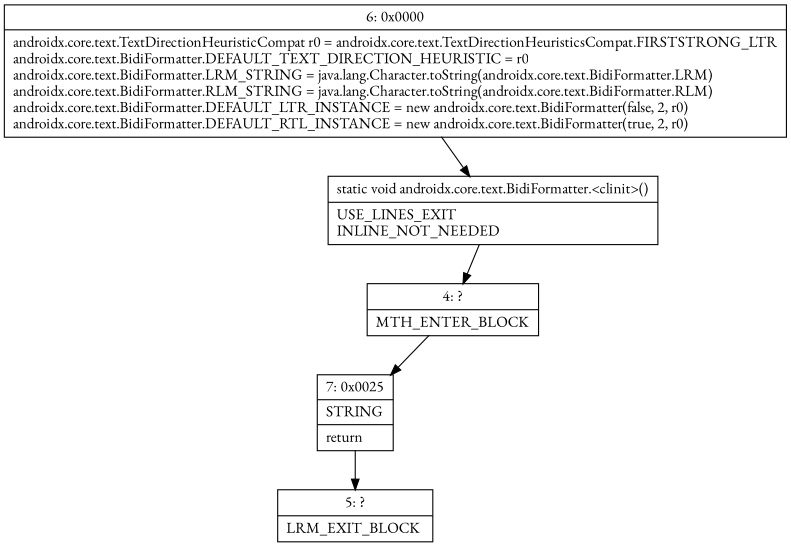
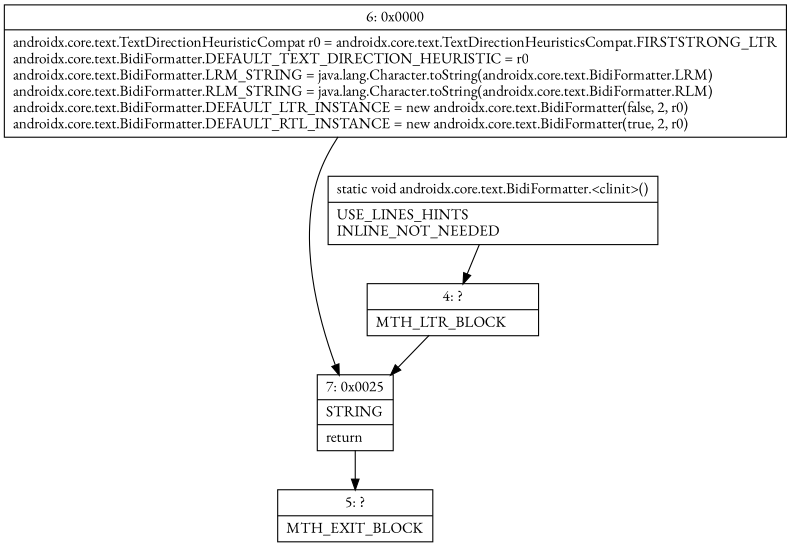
edge "6: 0x0000" -> "static void androidx.core.text.BidiFormatter.<clinit>()": now "6: 0x0000" -> "7: 0x0025"
node "static void androidx.core.text.BidiFormatter.<clinit>()": text "USE_LINES_EXIT" -> "USE_LINES_HINTS"
node "4: ?": text "MTH_ENTER_BLOCK" -> "MTH_LTR_BLOCK"
node "5: ?": text "LRM_EXIT_BLOCK" -> "MTH_EXIT_BLOCK"
